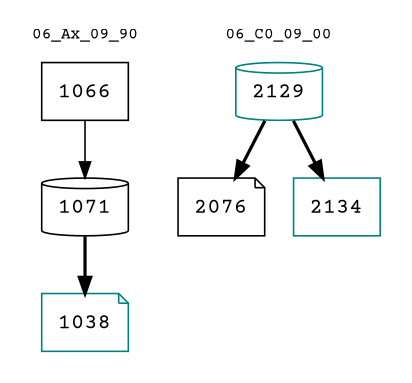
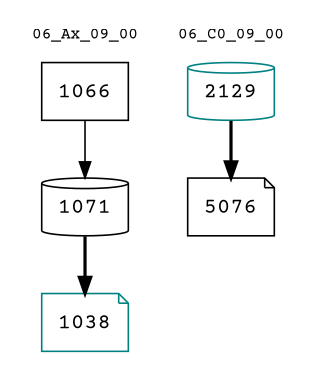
cluster "06_Ax_09_90": label "06_Ax_09_90" -> "06_Ax_09_00"
node "2076": label "2076" -> "5076"
node "2134": removed
